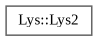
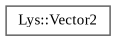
node "Lys::Lys2": label "Lys::Lys2" -> "Lys::Vector2"
